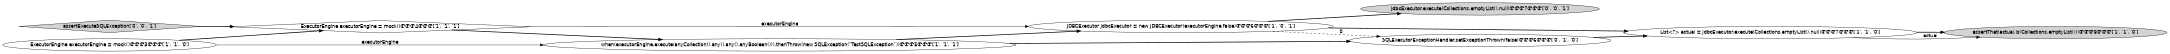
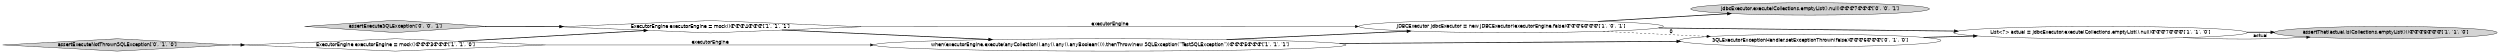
node "ExecutorEngine executorEngine = mock()@@@3@@@['1', '1', '0']": shape ellipse -> diamond
node "assertExecuteNotThrownSQLException['0', '1', '0']": added
